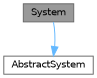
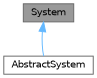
edge "System" -> "AbstractSystem": reversed
